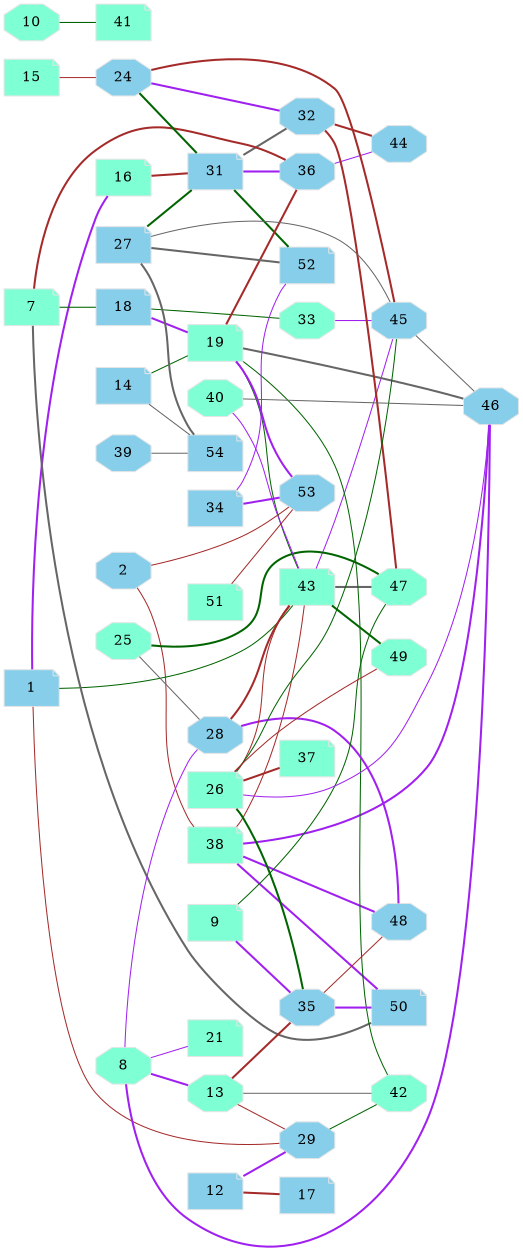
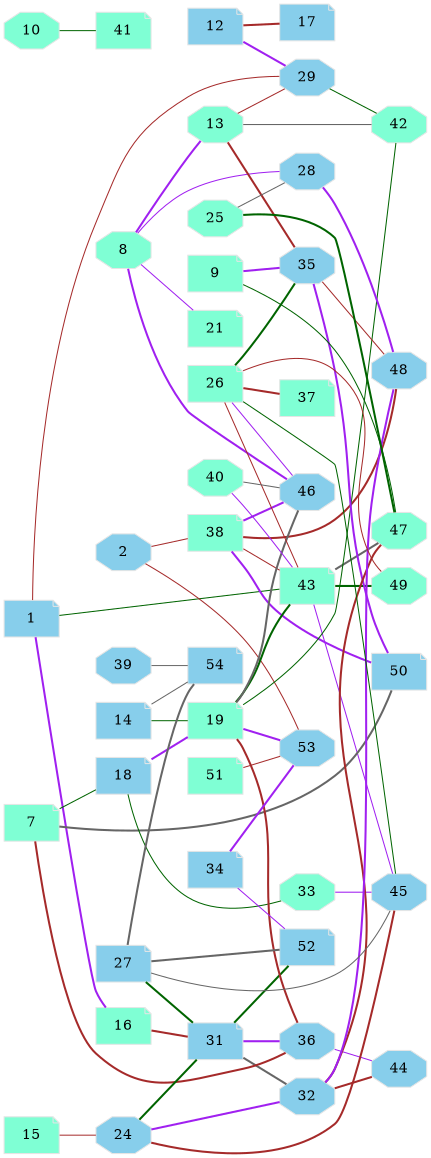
edge "45" -- "46": removed
edge "19" -- "43": style solid -> bold
edge "43" -- "28": removed
edge "48" -- "32": added
edge "38" -- "48": color purple -> brown
